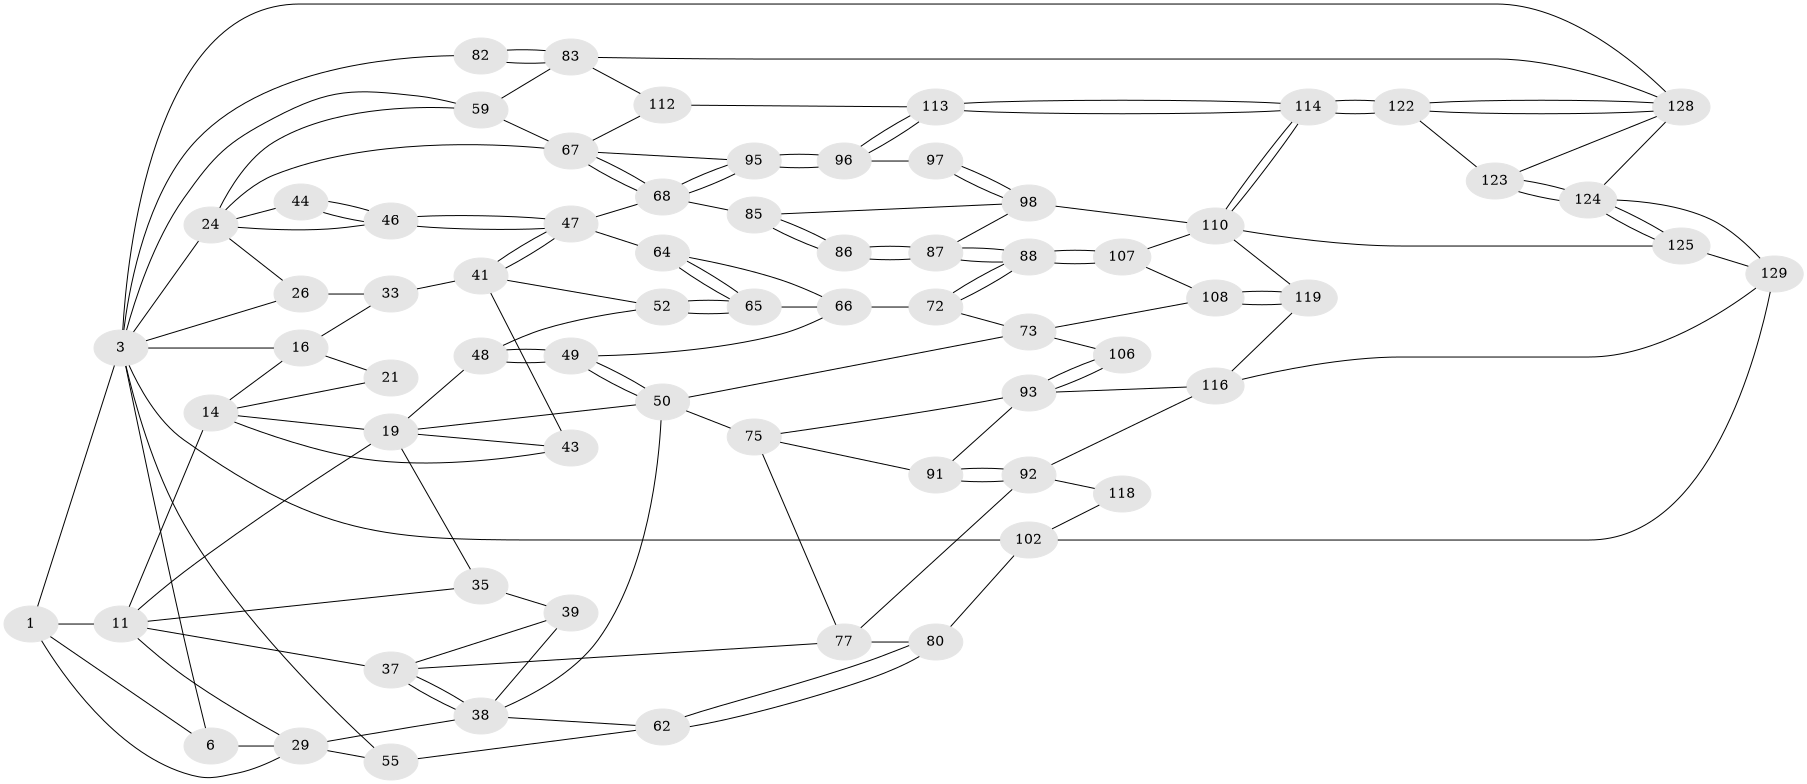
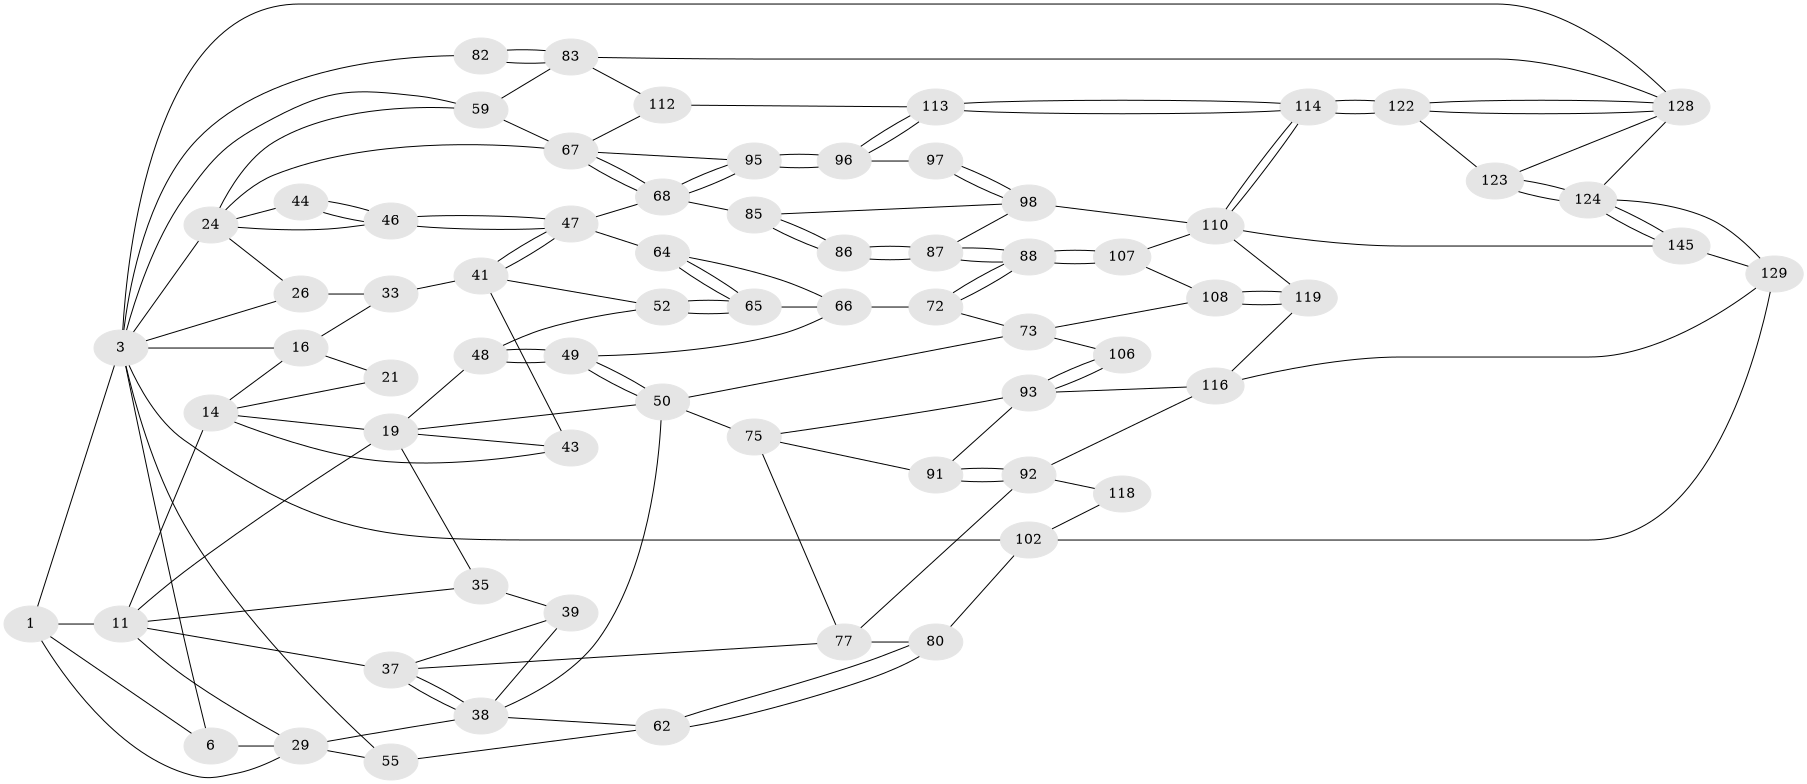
node "125": label "125" -> "145"
